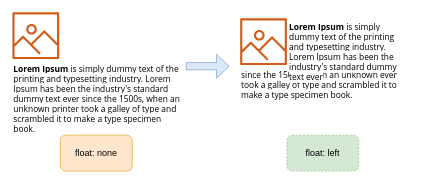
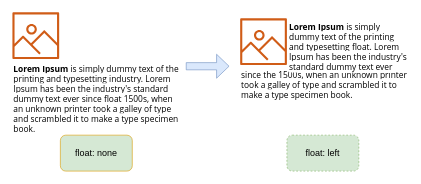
node "Lorem Ipsum is simply dummy text of the printing and typesetting industry. Lorem Ipsum has been the industry's standard dummy text ever": label "Lorem Ipsum is simply dummy text of the printing and typesetting industry. Lorem Ipsum has been the industry's standard dummy text ever" -> "Lorem Ipsum is simply dummy text of the printing and typesetting float. Lorem Ipsum has been the industry's standard dummy text ever"
node "since the 1500s, when an unknown ever took a galley of type and scrambled it to make a type specimen book.": label "since the 1500s, when an unknown ever took a galley of type and scrambled it to make a type specimen book." -> "since the 1500s, when an unknown printer took a galley of type and scrambled it to make a type specimen book."
node "Lorem Ipsum is simply dummy text of the printing and typesetting industry. Lorem Ipsum has been the industry's standard dummy text ever since the 1500s, when an unknown printer took a galley of type and scrambled it to make a type specimen book.": label "Lorem Ipsum is simply dummy text of the printing and typesetting industry. Lorem Ipsum has been the industry's standard dummy text ever since the 1500s, when an unknown printer took a galley of type and scrambled it to make a type specimen book." -> "Lorem Ipsum is simply dummy text of the printing and typesetting industry. Lorem Ipsum has been the industry's standard dummy text ever since float 1500s, when an unknown printer took a galley of type and scrambled it to make a type specimen book."
node "float: none": fillcolor #ffe6cc -> #d5e8d4
